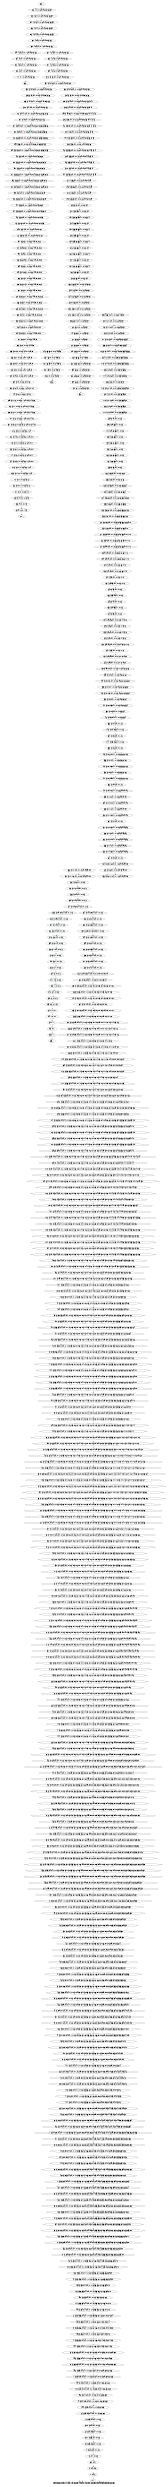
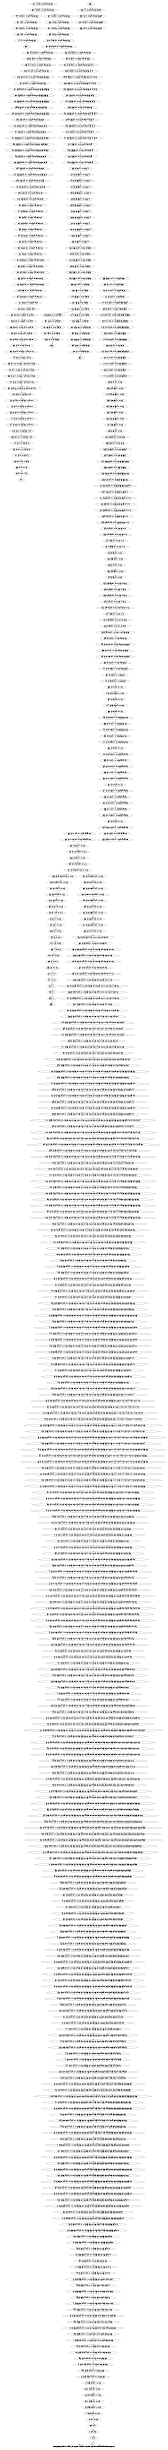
node "203 | 42 44 45 : 0 1 8 9 19 20 37 38 39": removed
